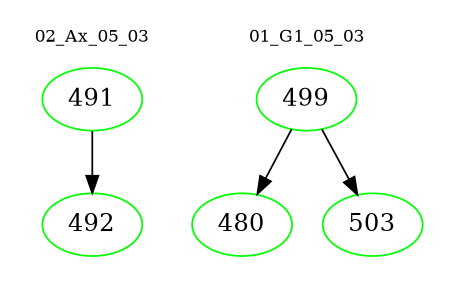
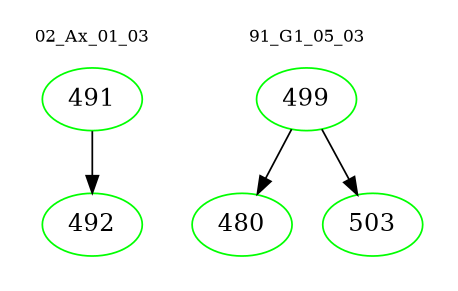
cluster "02_Ax_05_03": label "02_Ax_05_03" -> "02_Ax_01_03"
cluster "01_G1_05_03": label "01_G1_05_03" -> "91_G1_05_03"
